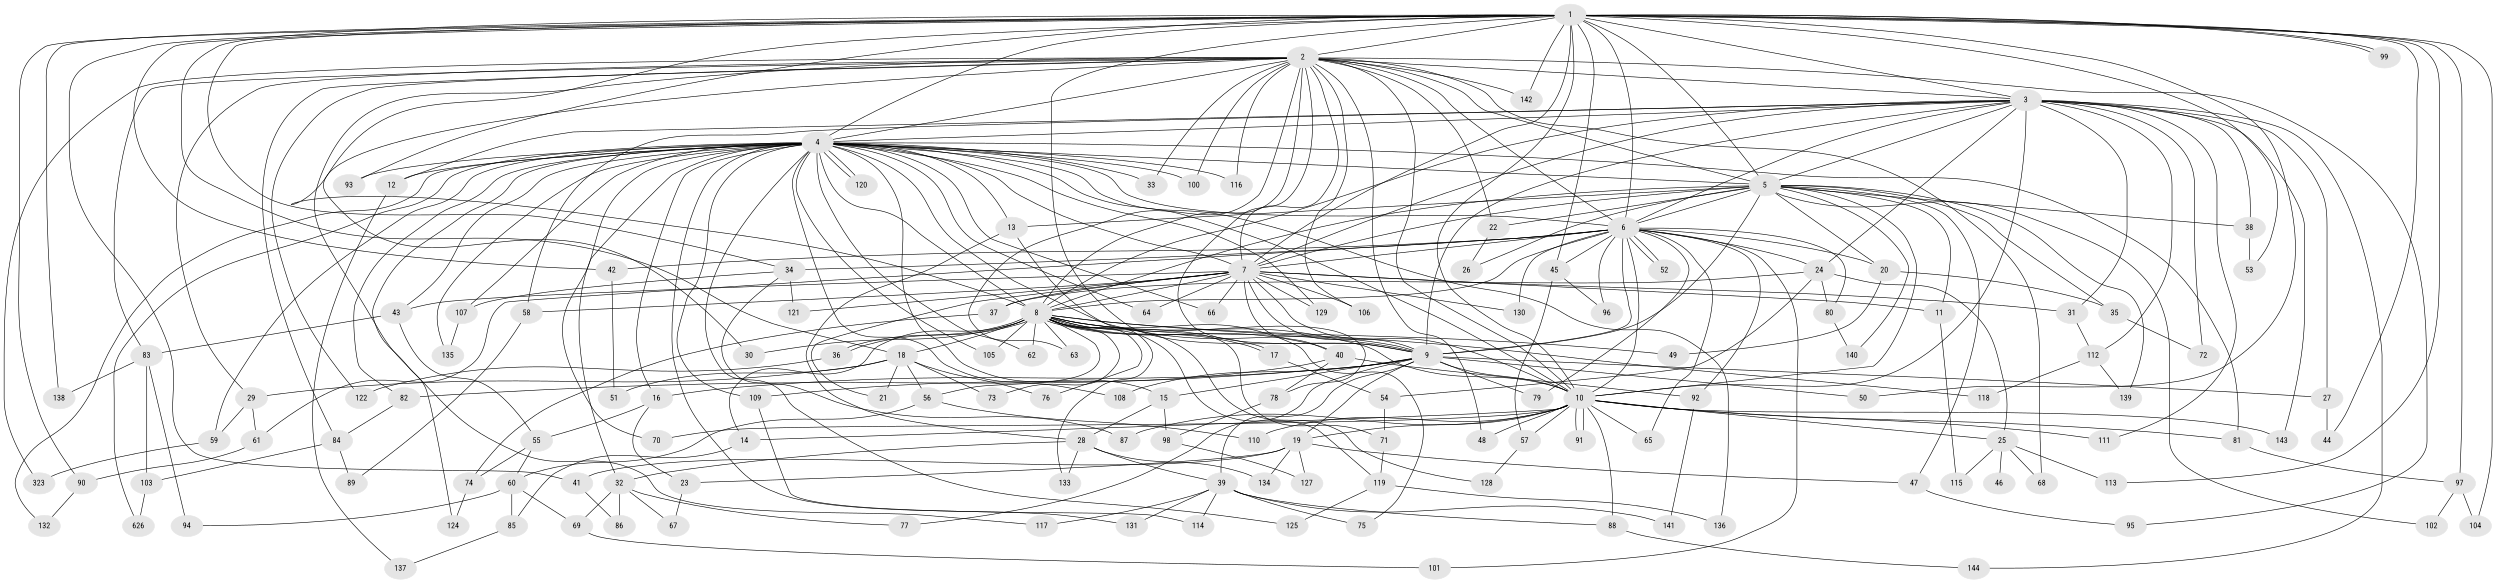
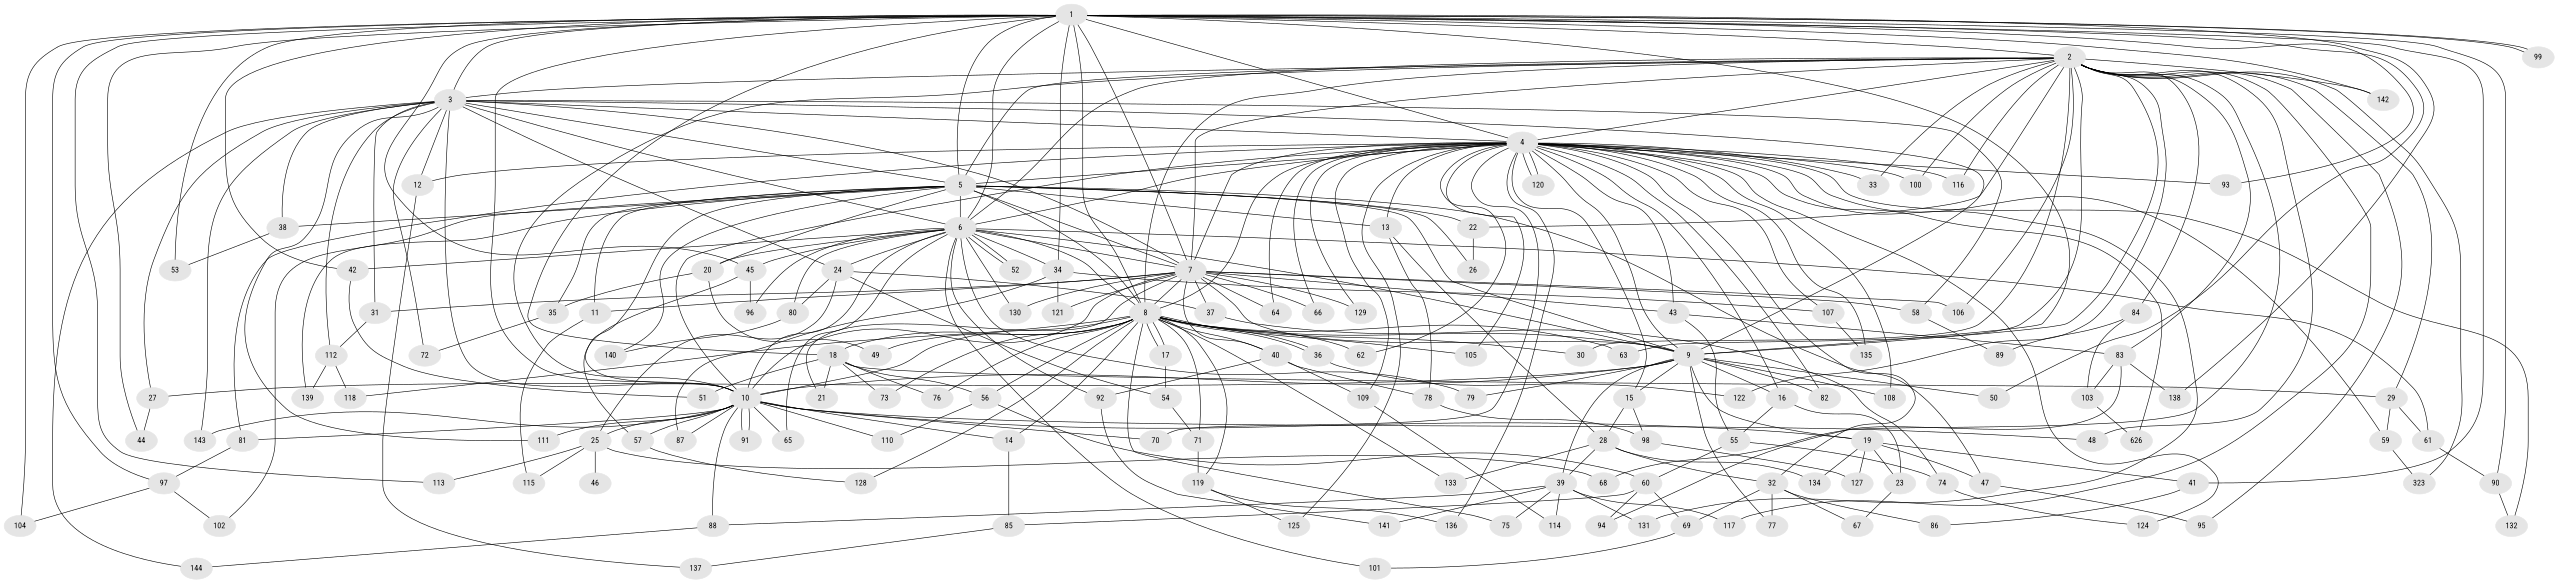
edge "3" -- "8": removed
edge "82" -- "84": removed
